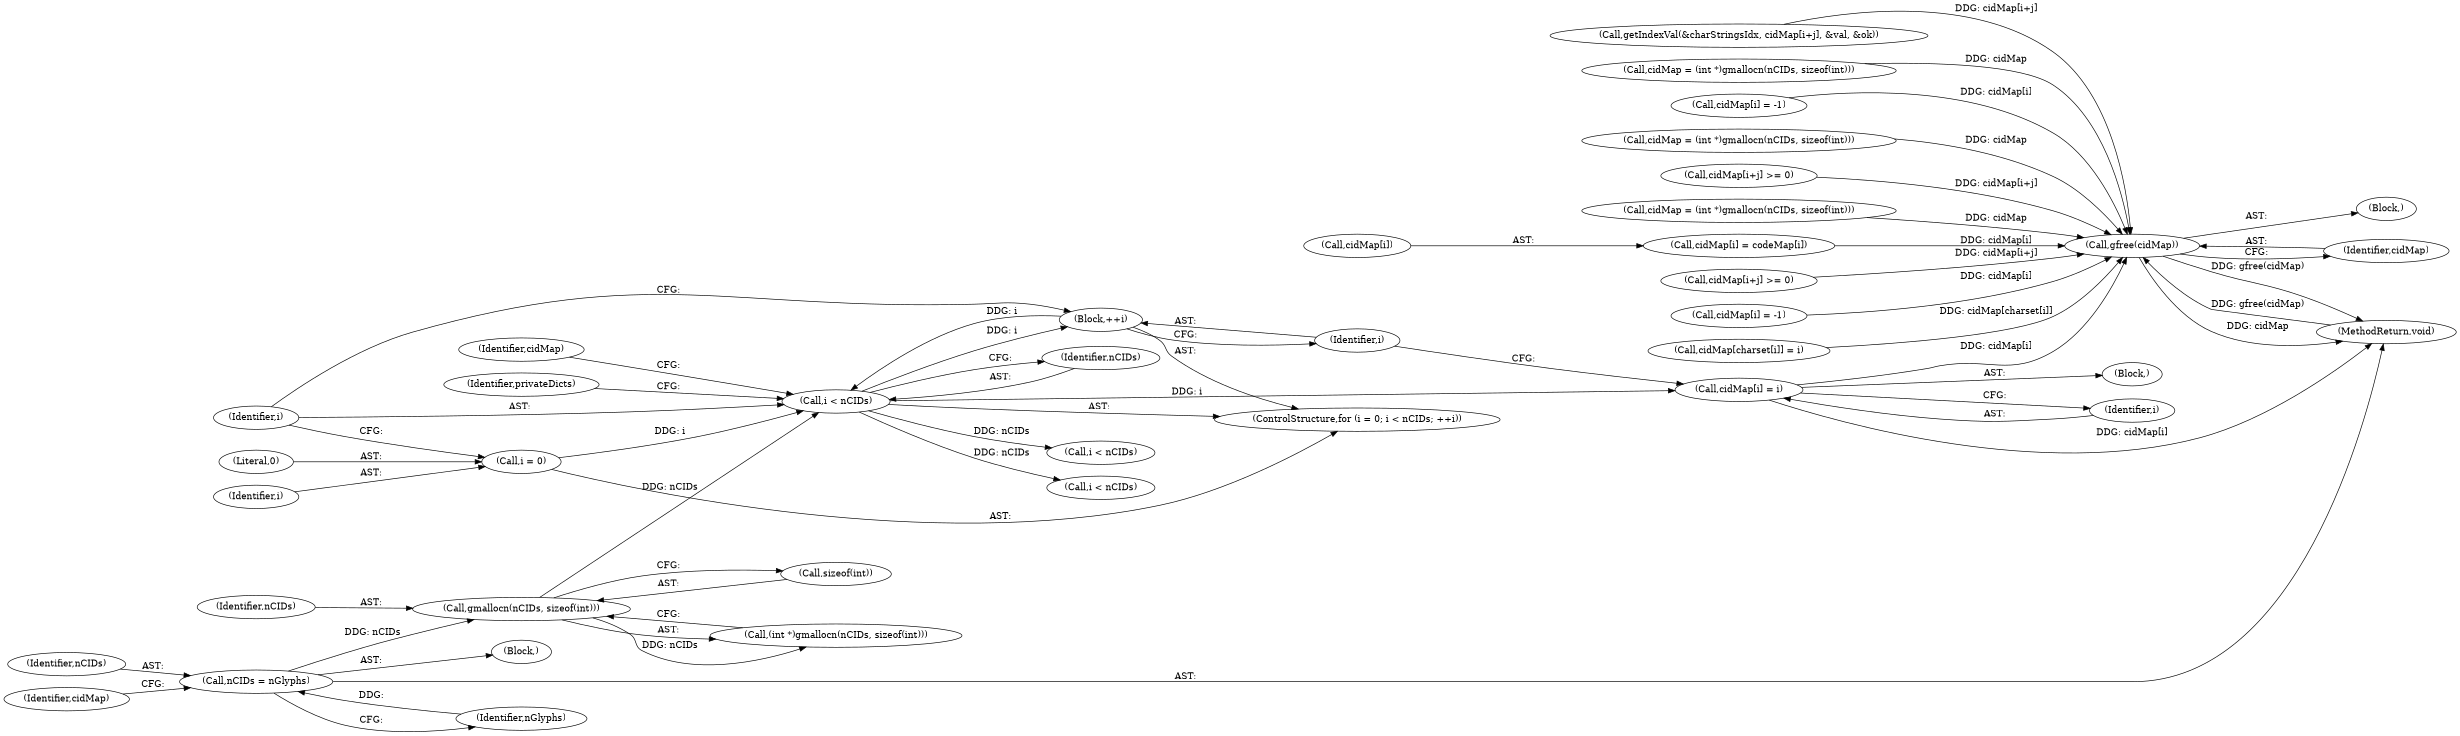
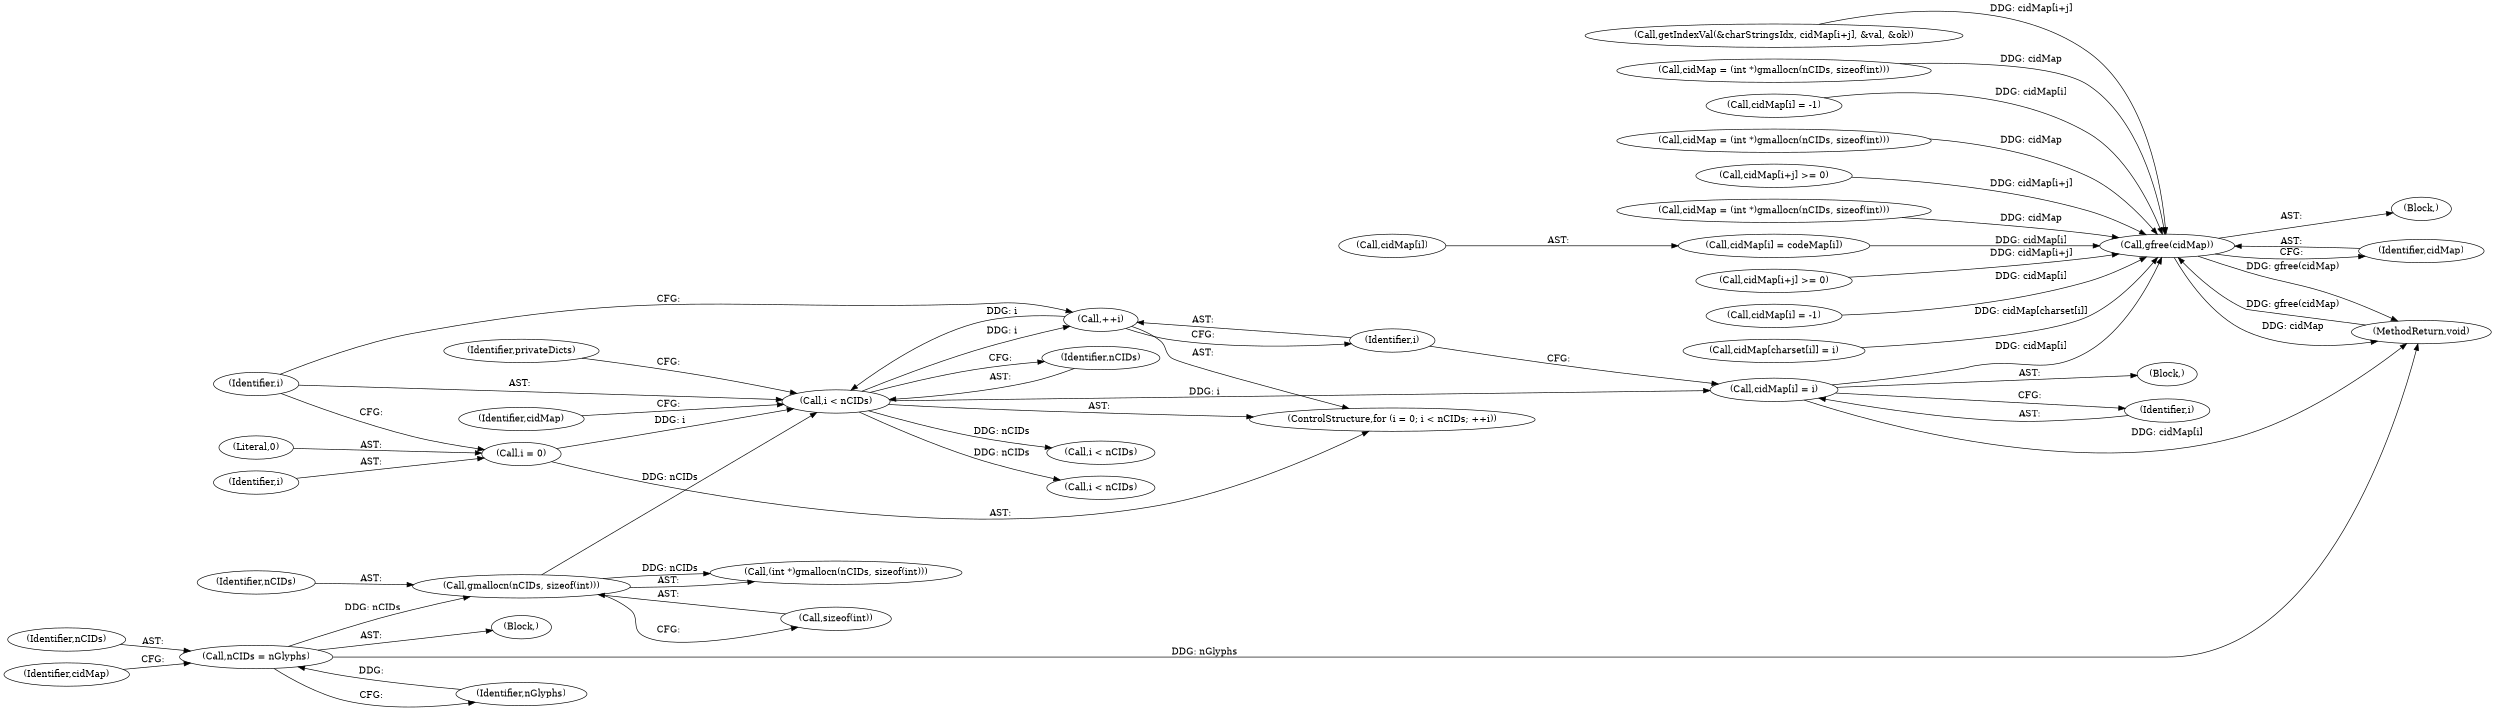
node "(Block,++i)": label "(Block,++i)" -> "(Call,++i)"
edge "(Call,(int *)gmallocn(nCIDs, sizeof(int)))" -> "(Call,gmallocn(nCIDs, sizeof(int)))": removed, label "CFG:"
edge "(Call,nCIDs = nGlyphs)" -> "(MethodReturn,void)": label "AST: " -> "DDG: nGlyphs"
